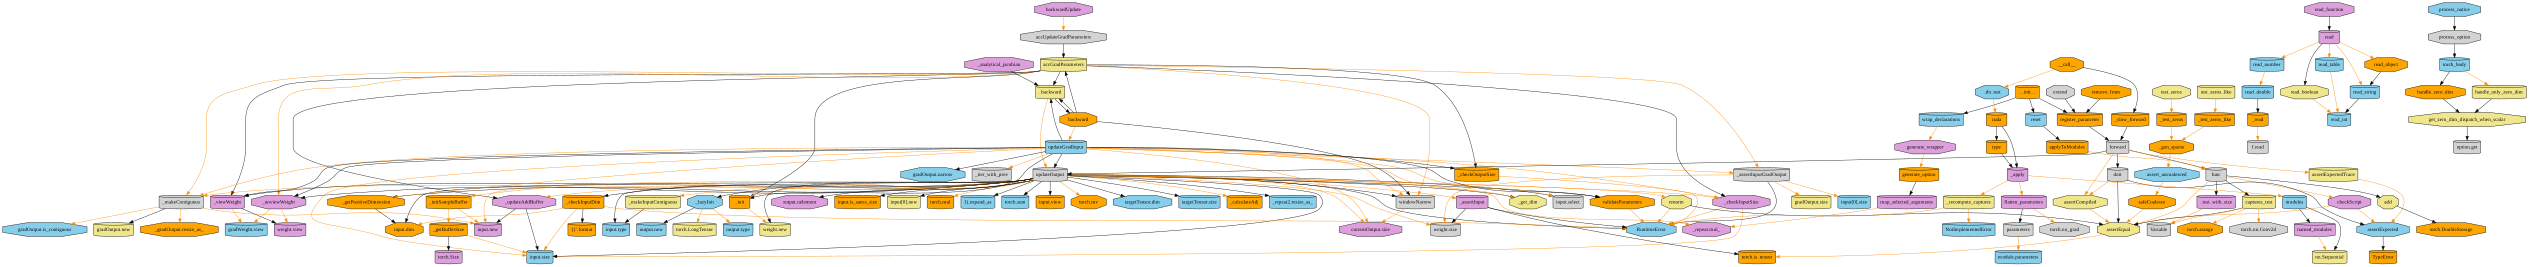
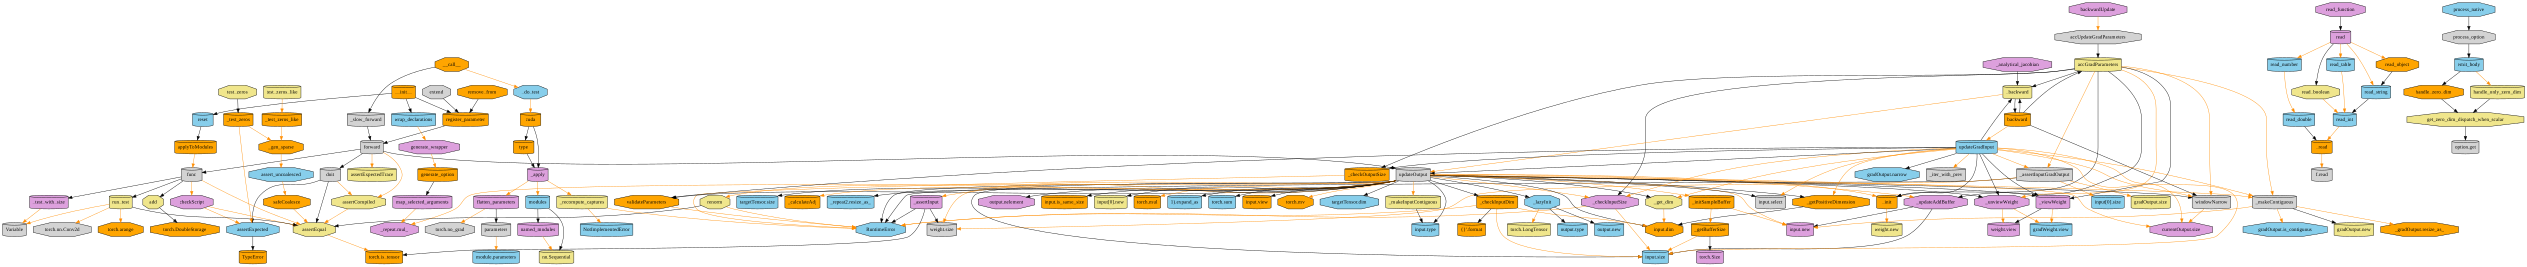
node "torch_body": label "torch_body" -> "emit_body"
edge "test_zeros" -> "_test_zeros": color darkorange -> black
node "backward": shape octagon -> cylinder
node "_slow_forward": fillcolor orange -> lightgrey
edge "read_int" -> "_read": added
edge "updateOutput" -> "weight.new": removed
edge "assertExpectedTrace" -> "assertExpected": now "_test_zeros" -> "assertExpected"
node "captures_test": label "captures_test" -> "run_test"
edge "_lazyInit" -> "output.type": color darkorange -> black
edge "_get_dim" -> "input.dim": added
